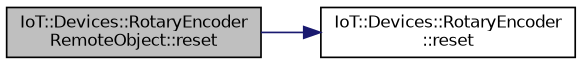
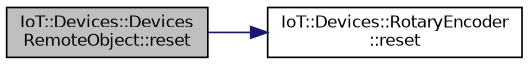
node "IoT::Devices::RotaryEncoder RemoteObject::reset": label "IoT::Devices::RotaryEncoder RemoteObject::reset" -> "IoT::Devices::Devices RemoteObject::reset"
